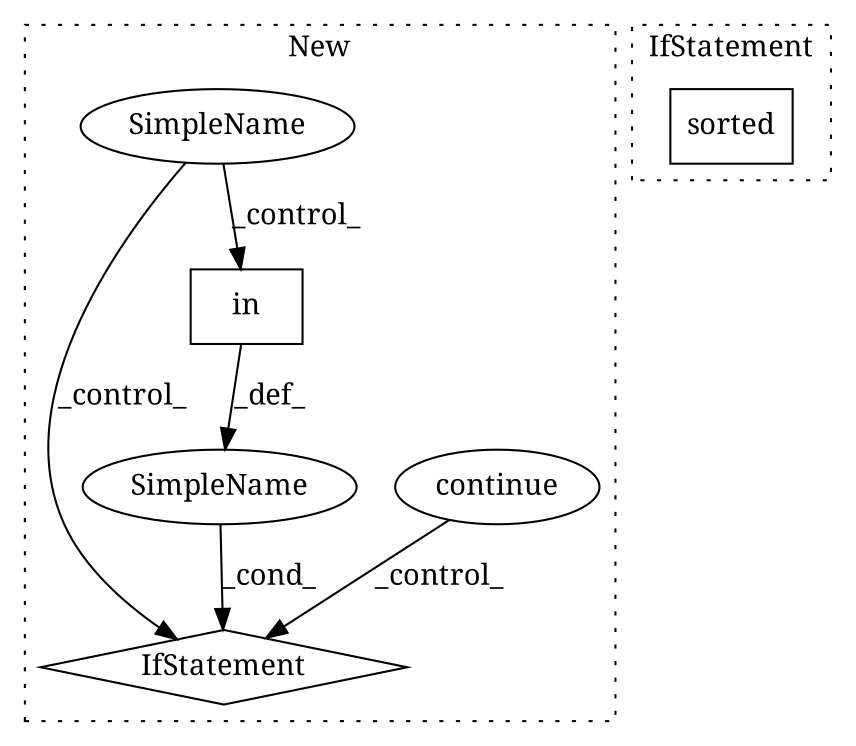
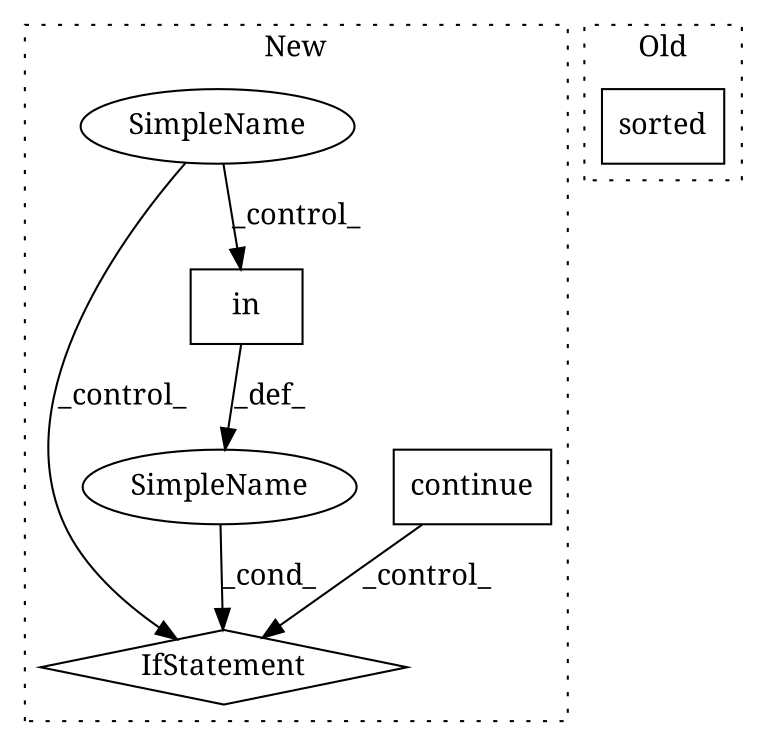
cluster "IfStatement": label "IfStatement" -> "Old"
node "continue": shape ellipse -> box
